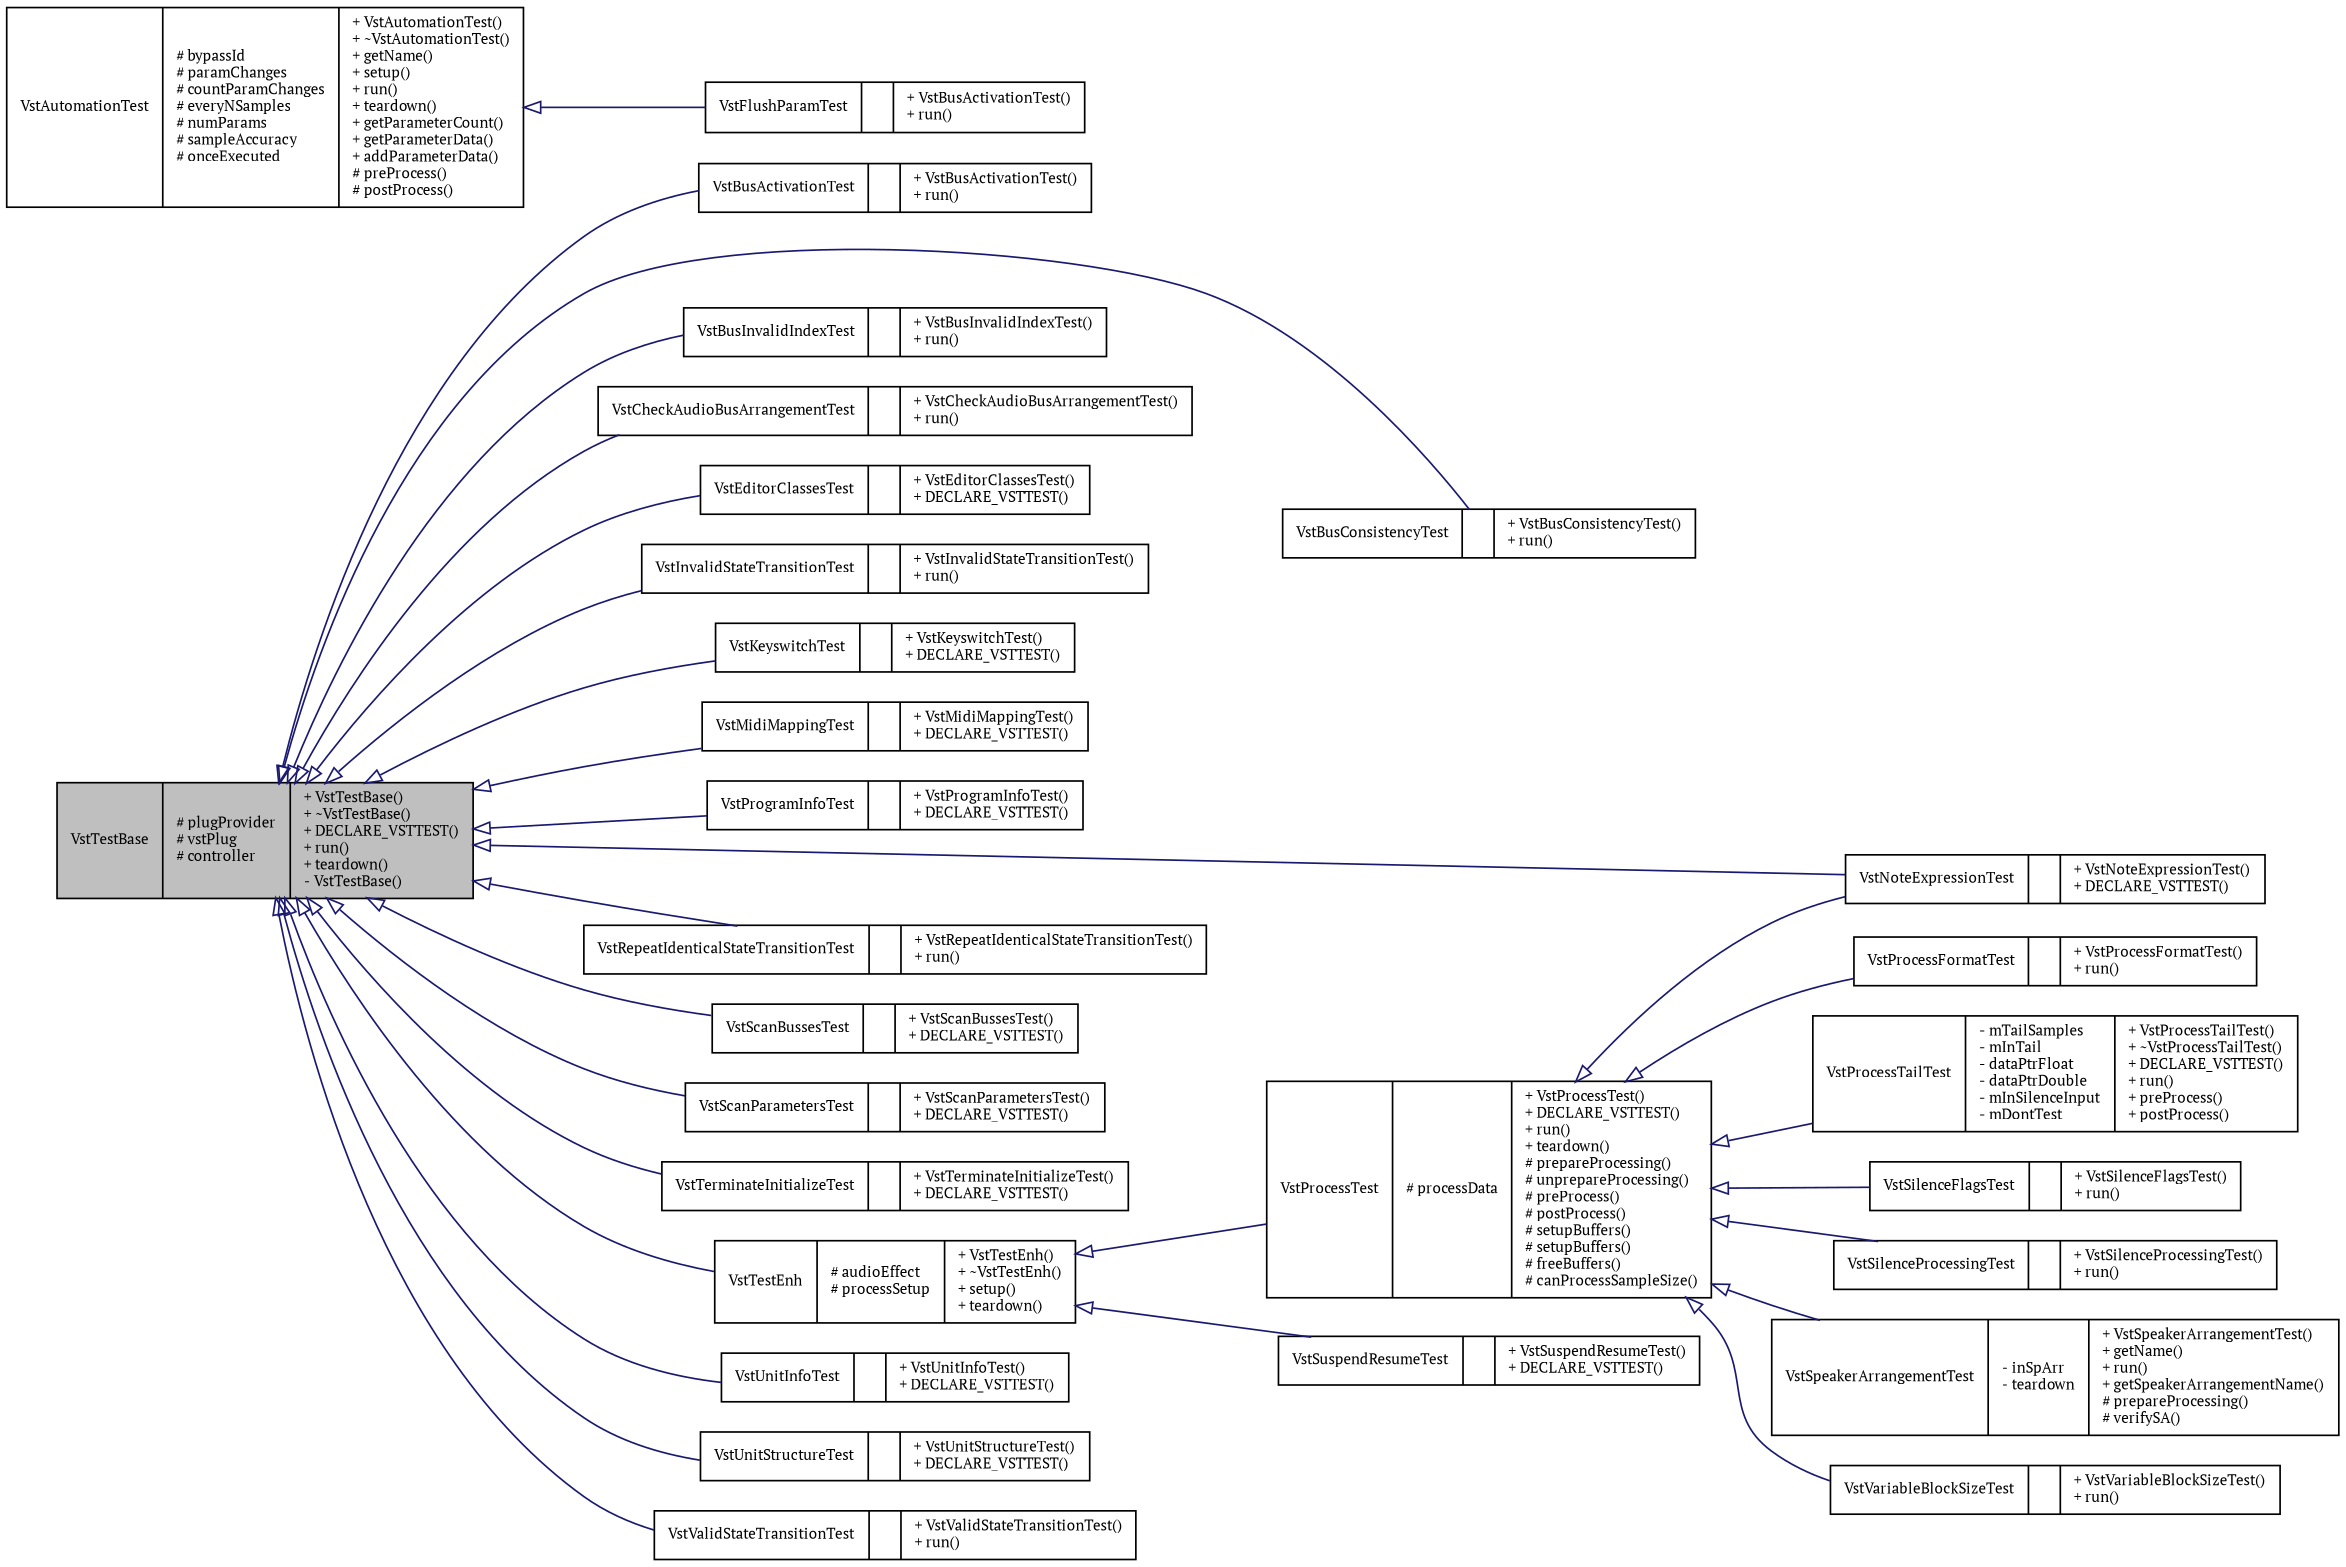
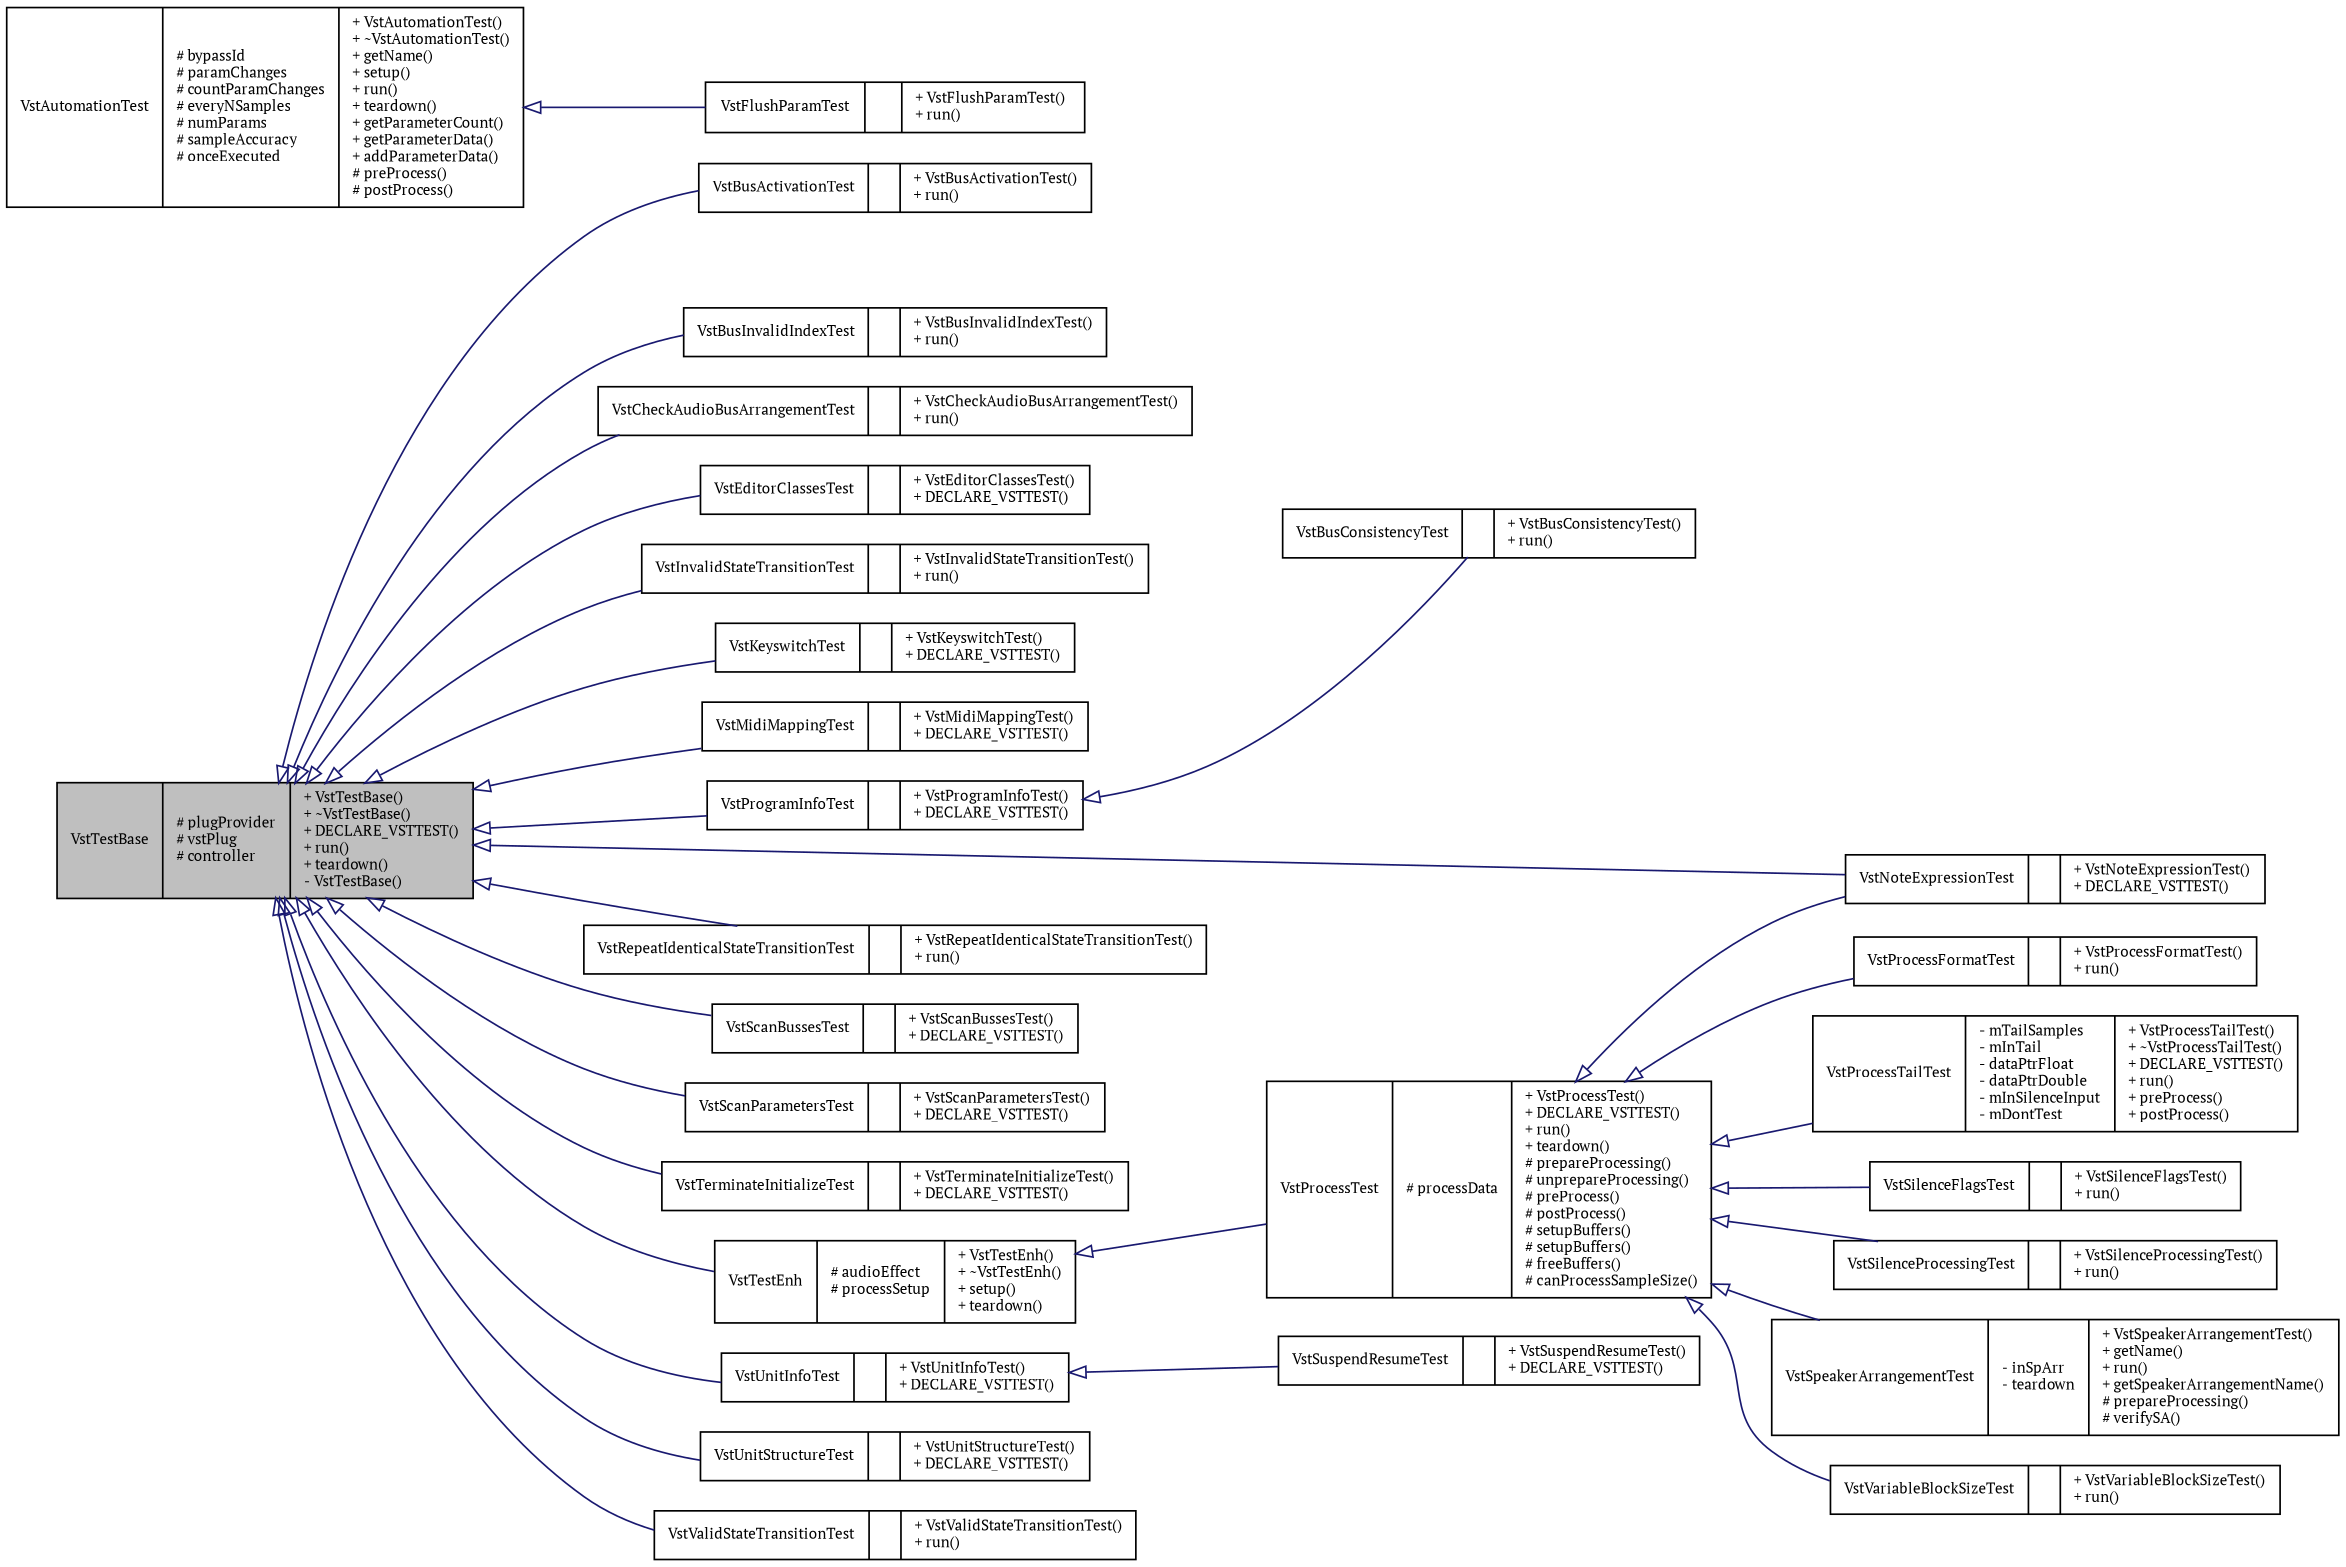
node "VstFlushParamTest": text "+ VstBusActivationTest()" -> "+ VstFlushParamTest()"
edge "VstBusConsistencyTest" -> "VstTestBase": now "VstBusConsistencyTest" -> "VstProgramInfoTest"
edge "VstSuspendResumeTest" -> "VstTestEnh": now "VstSuspendResumeTest" -> "VstUnitInfoTest"
